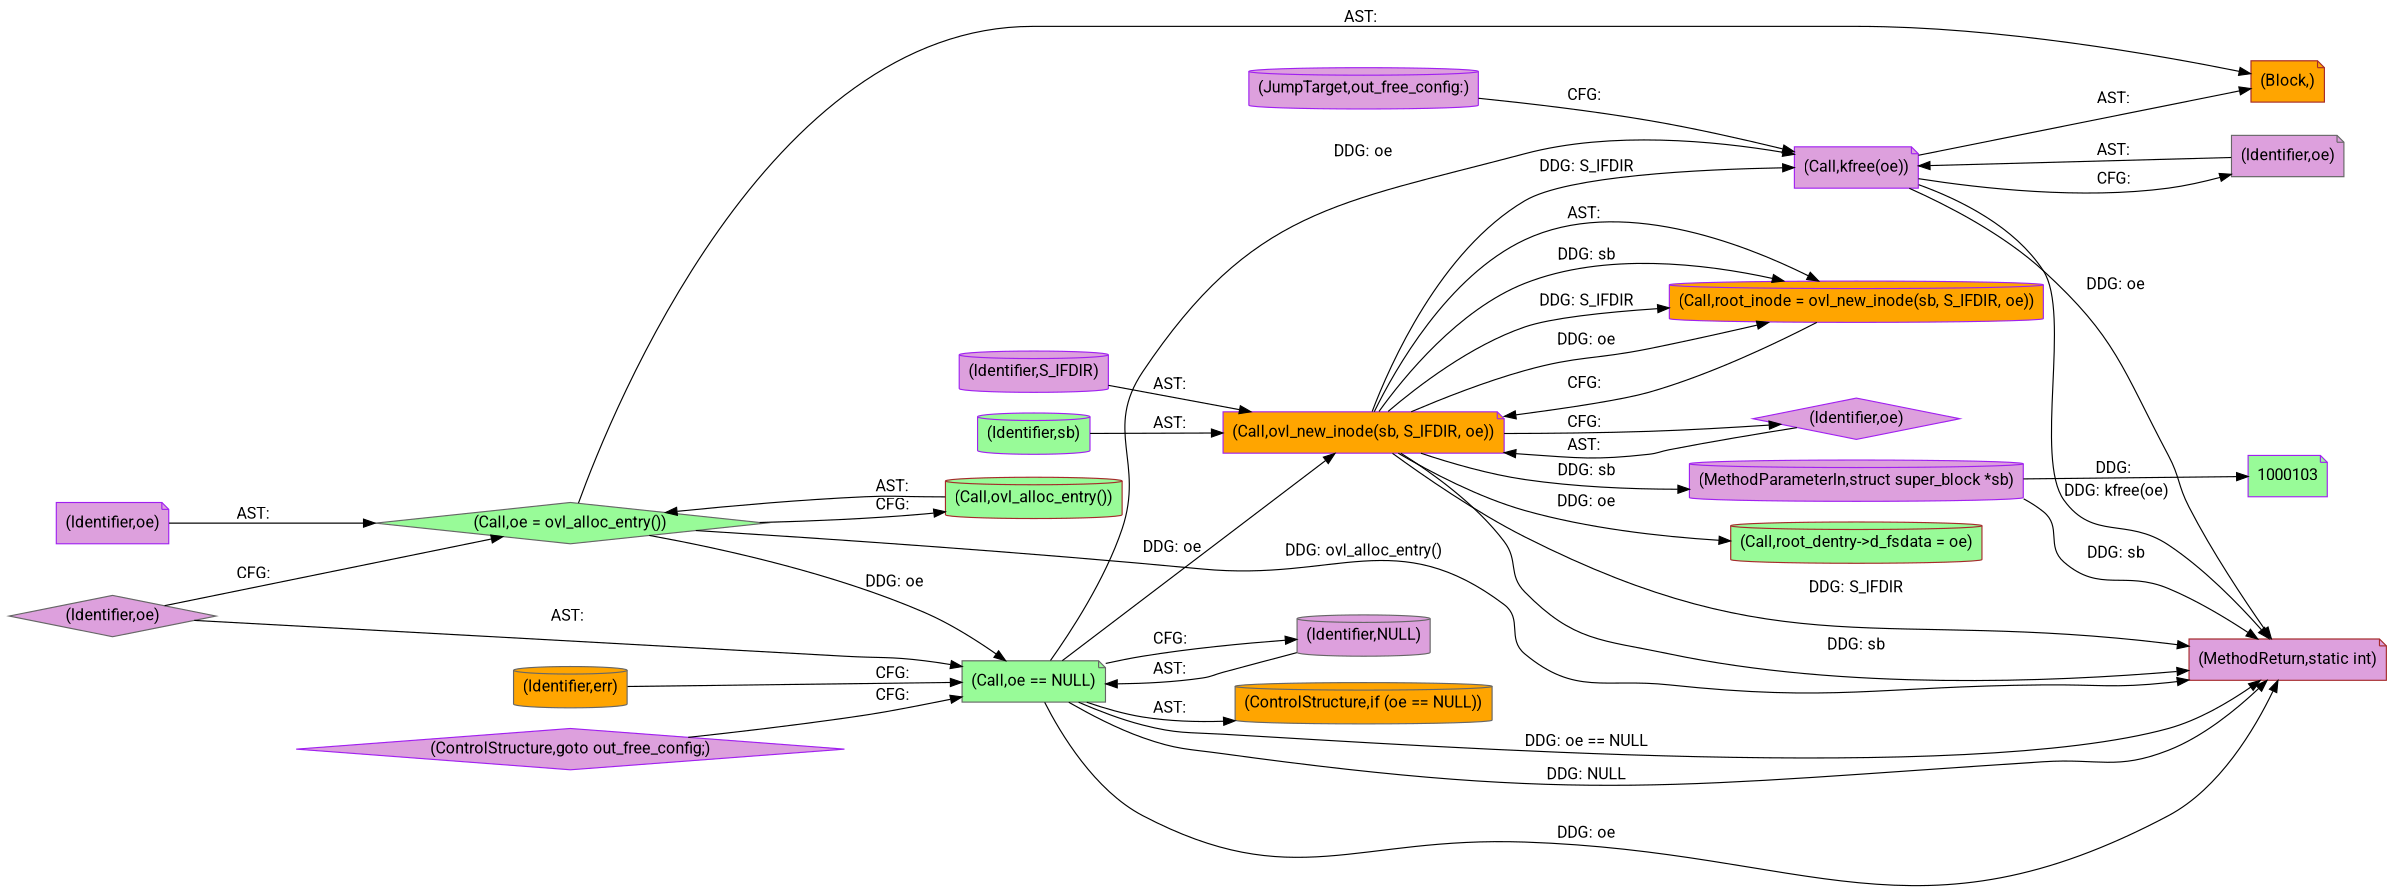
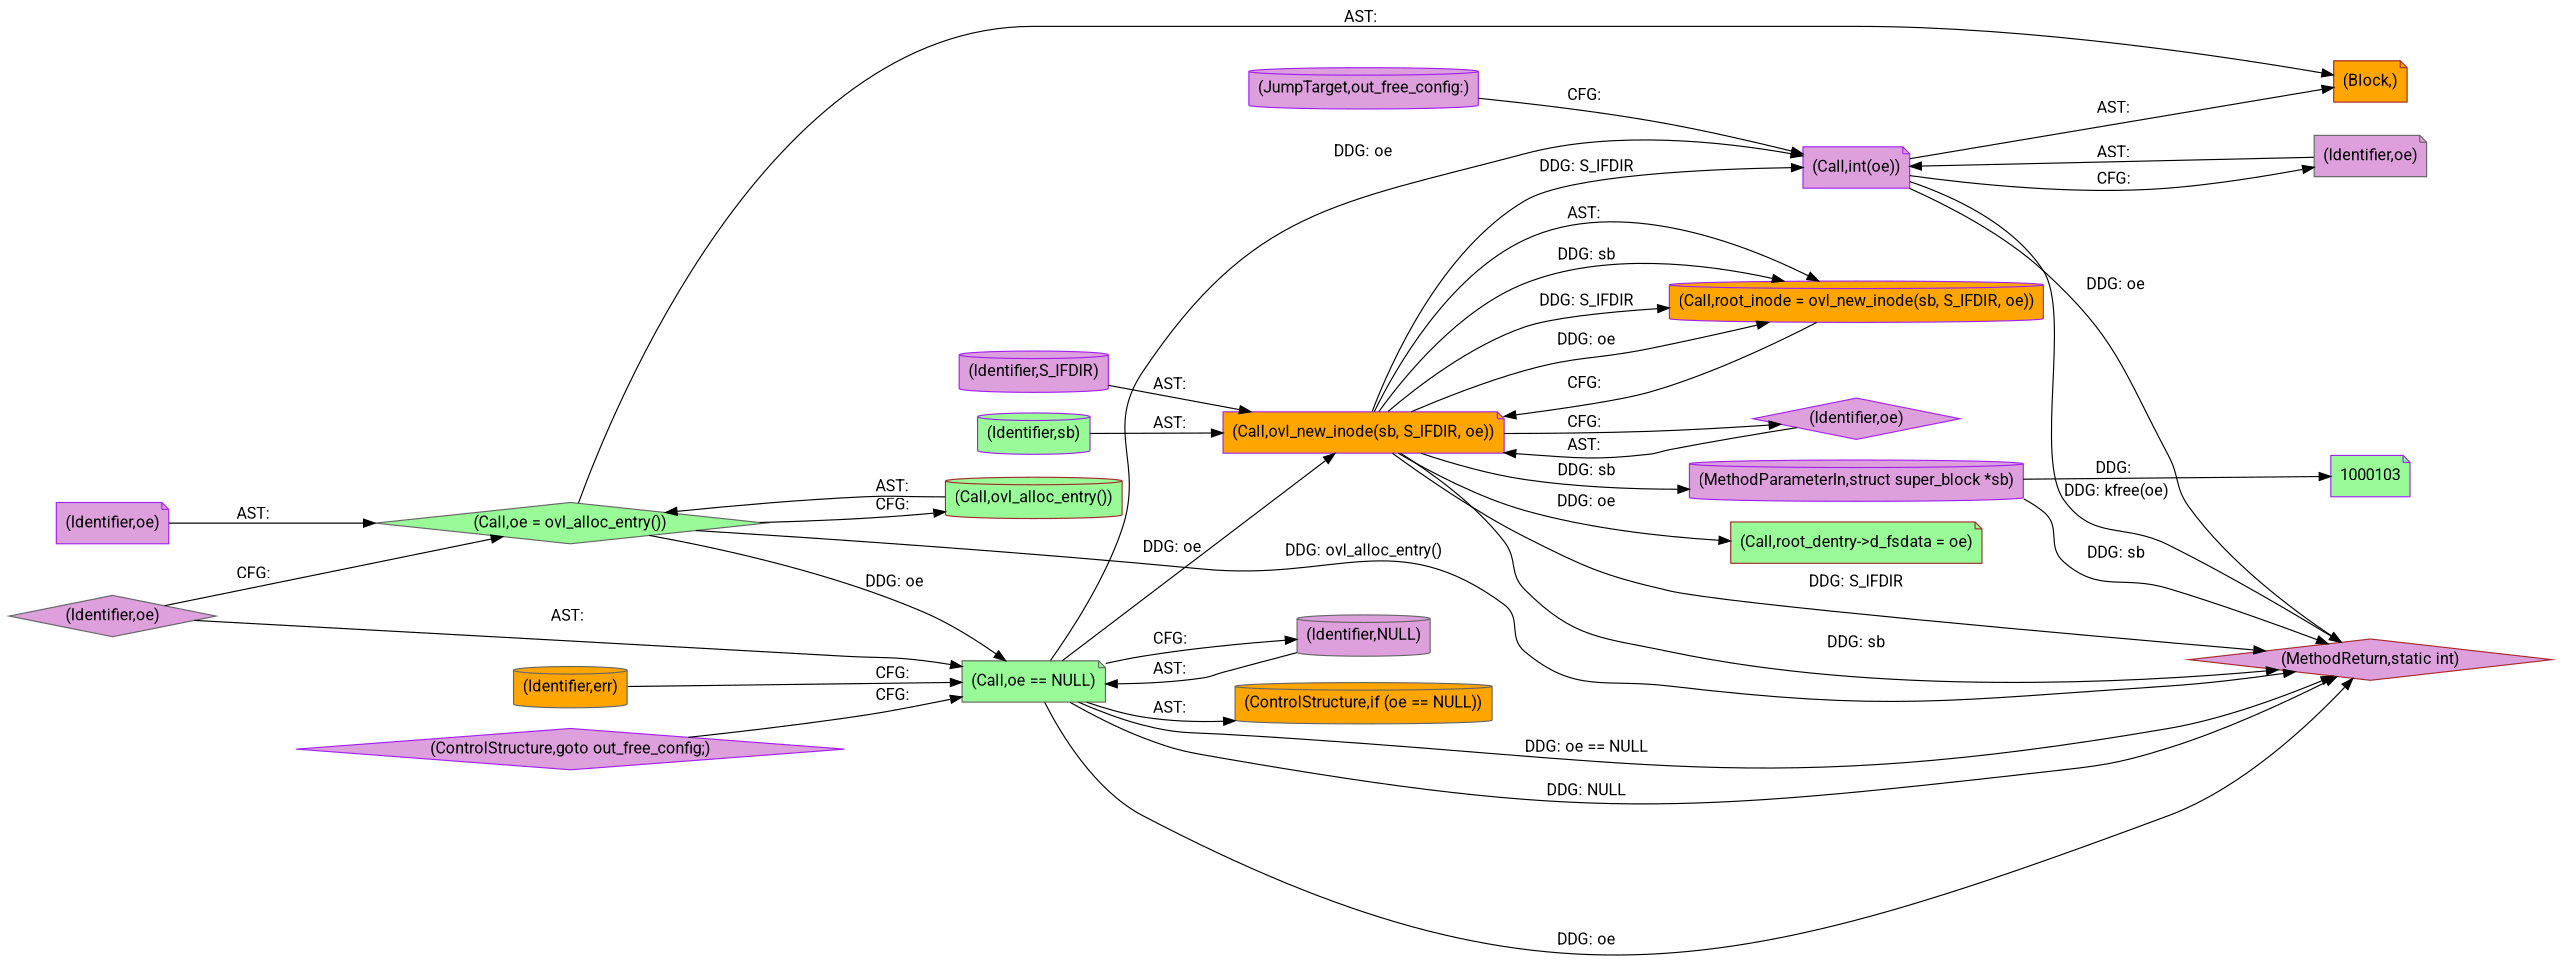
node "(Call,kfree(oe))": label "(Call,kfree(oe))" -> "(Call,int(oe))"
node "(Call,root_dentry->d_fsdata = oe)": shape cylinder -> note
node "(MethodReturn,static int)": shape note -> diamond
